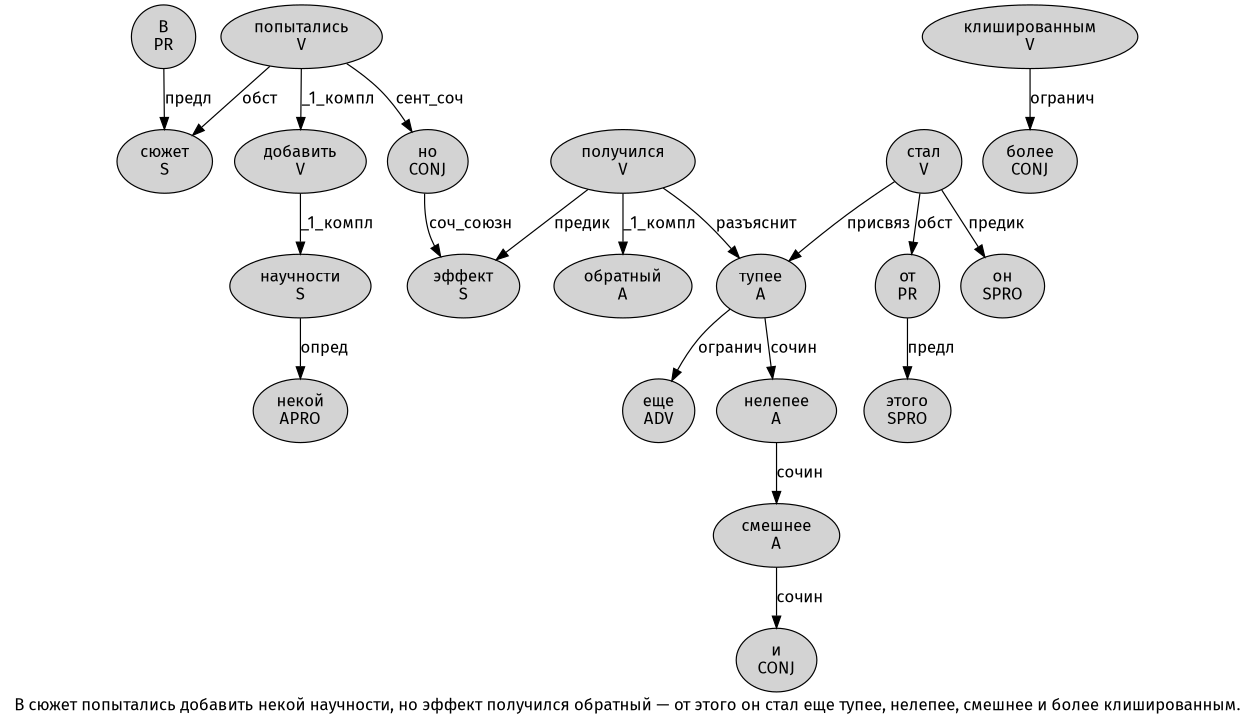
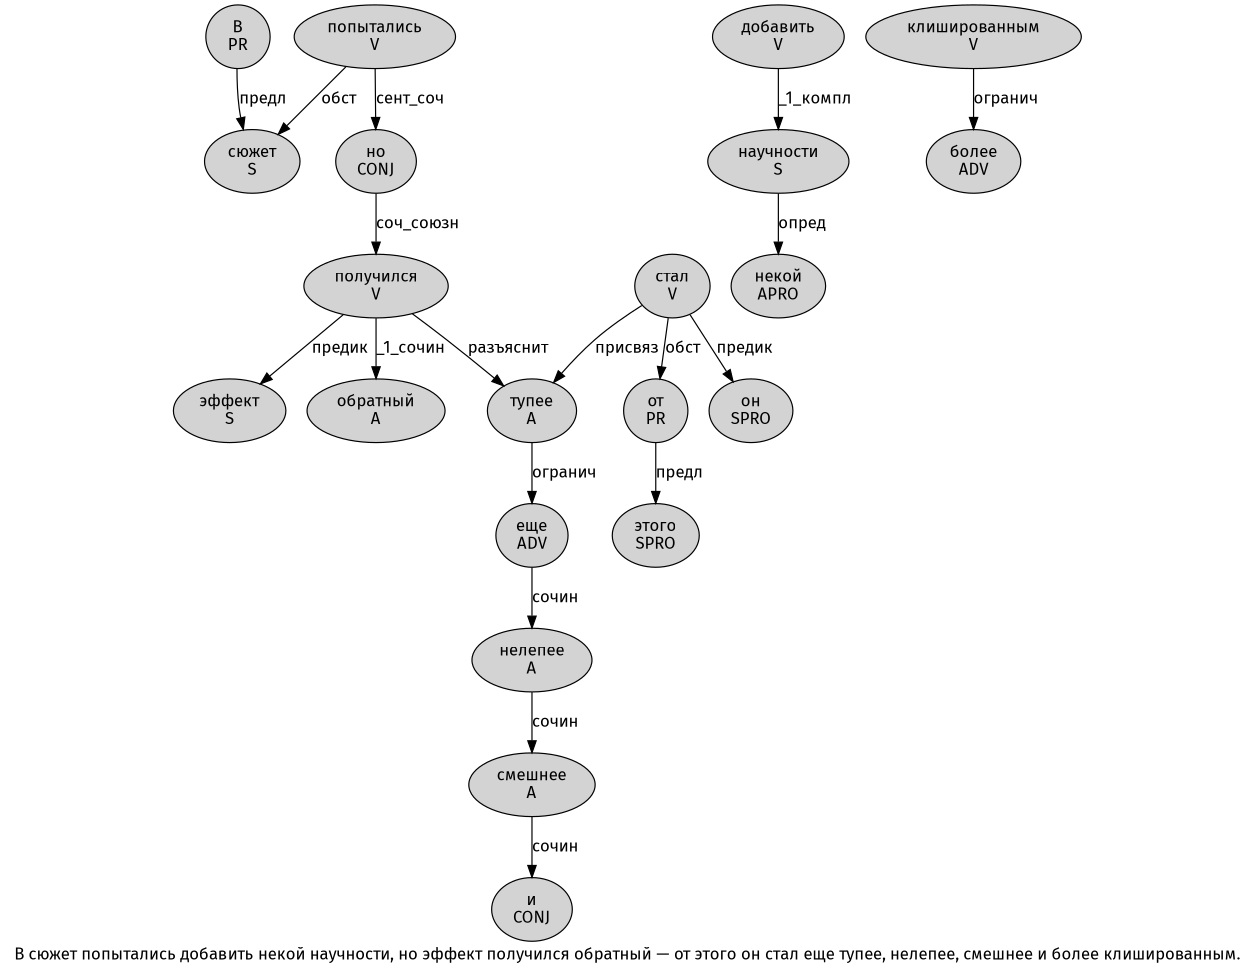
edge "попытались V" -> "добавить V": removed, label "_1_компл"
node "более CONJ": label "более CONJ" -> "более ADV"
edge "но CONJ" -> "эффект S": now "но CONJ" -> "получился V"
edge "получился V" -> "обратный A": label "_1_компл" -> "_1_сочин"
edge "тупее A" -> "нелепее A": now "еще ADV" -> "нелепее A"
